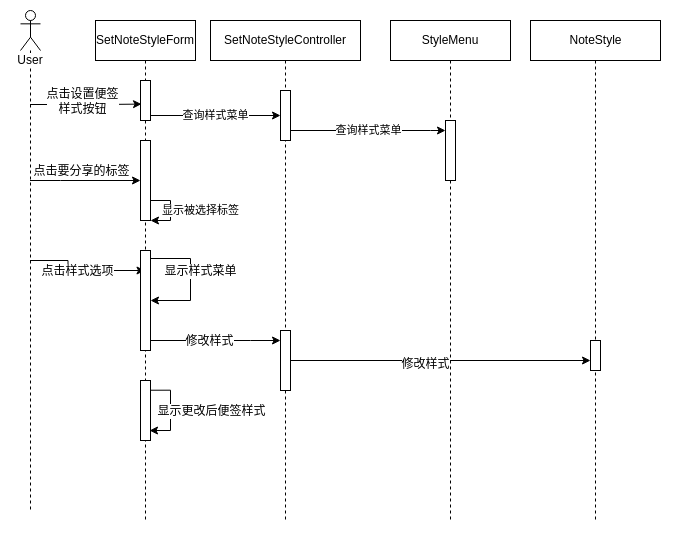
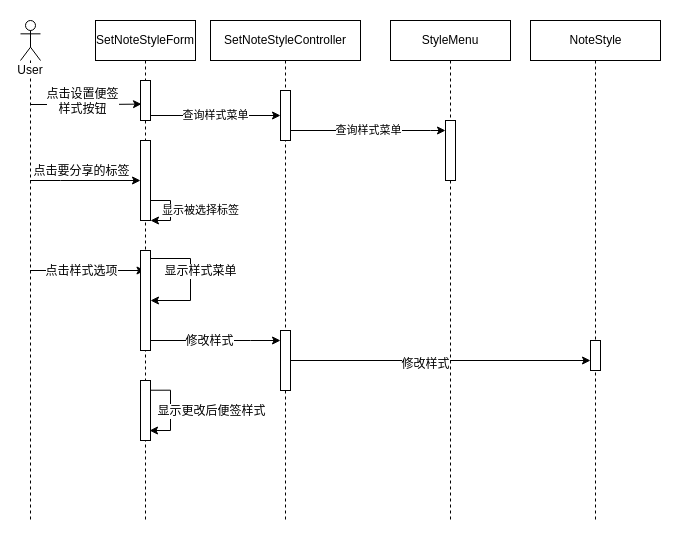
node "User": moved (31, 261) -> (31, 271)
